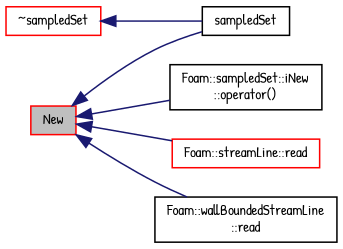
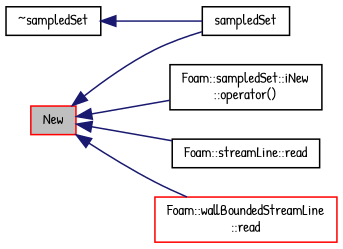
node "~sampledSet": color red -> black
node "Foam::streamLine::read": color red -> black
node "Foam::wallBoundedStreamLine ::read": color black -> red
